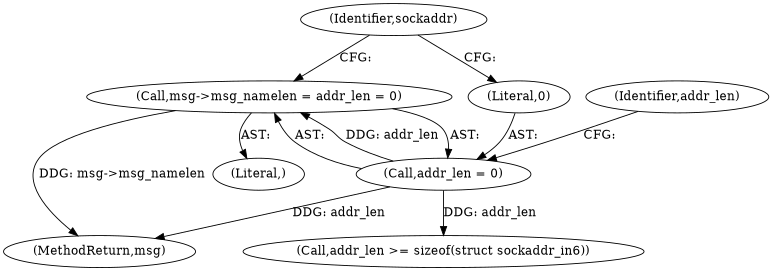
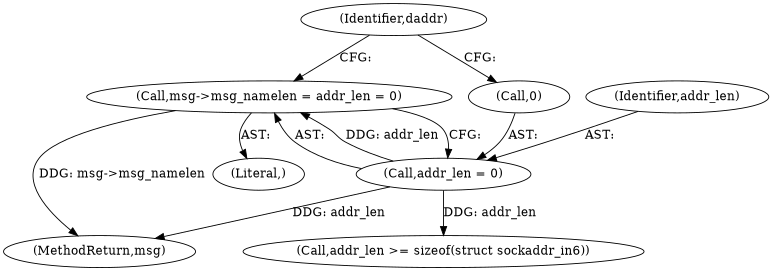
node "(Identifier,sockaddr)": label "(Identifier,sockaddr)" -> "(Identifier,daddr)"
node "(Literal,0)": label "(Literal,0)" -> "(Call,0)"
edge "(Call,msg->msg_namelen = addr_len = 0)" -> "(Call,addr_len = 0)": label "AST: " -> "CFG: "
edge "(Identifier,addr_len)" -> "(Call,addr_len = 0)": label "CFG: " -> "AST: "
